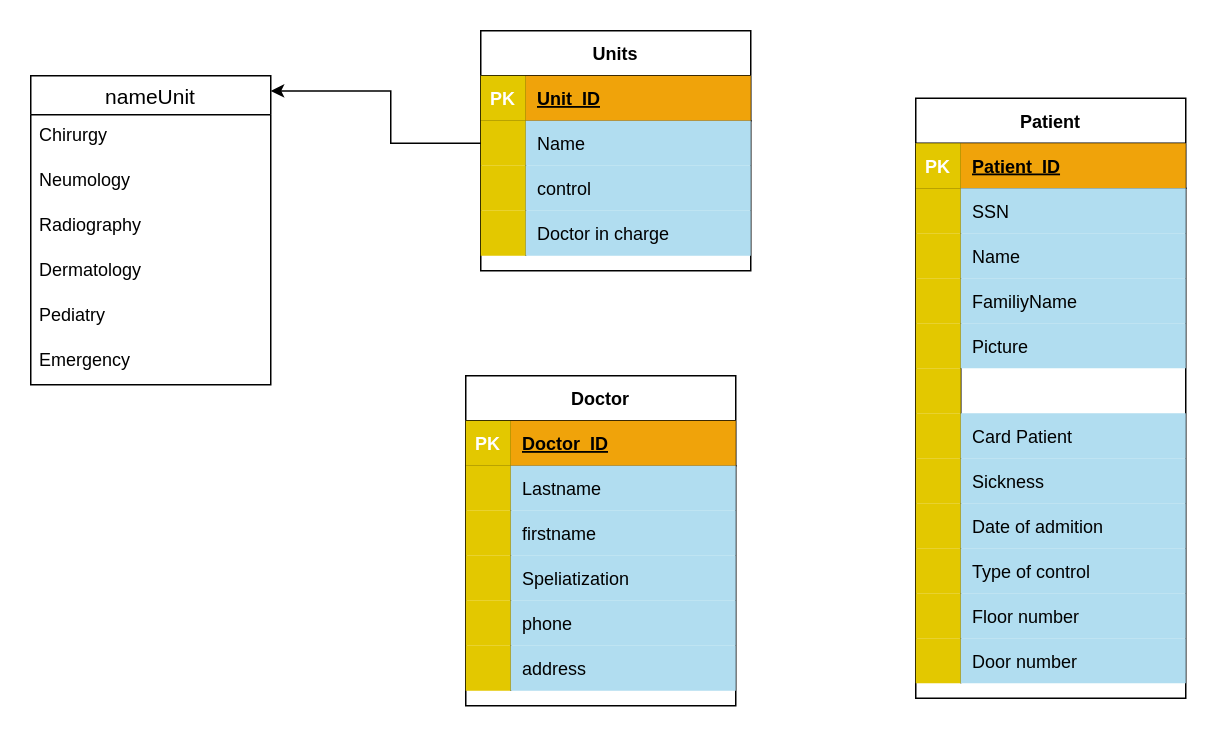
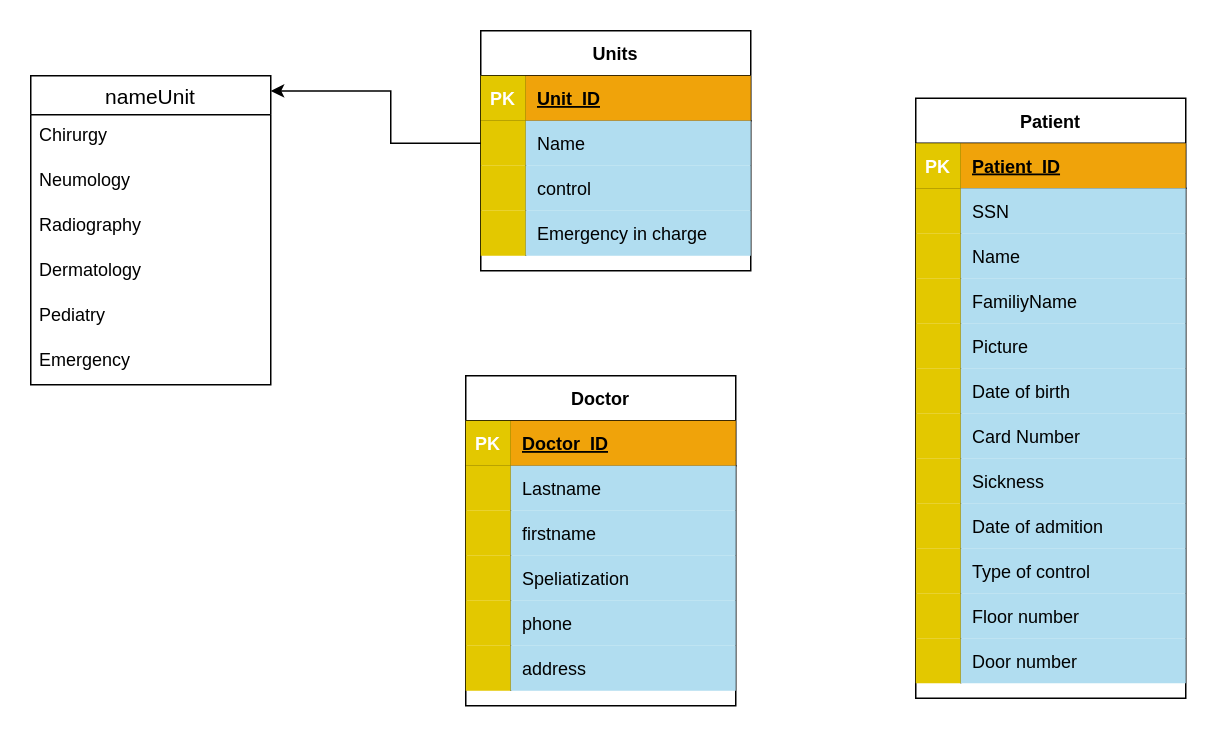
node "Doctor in charge": label "Doctor in charge" -> "Emergency in charge"
node "Date of birth": added
node "Card Patient": label "Card Patient" -> "Card Number"
